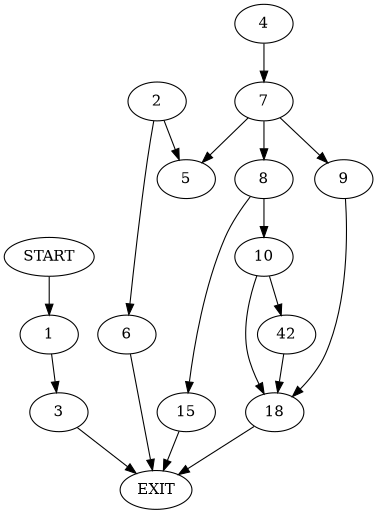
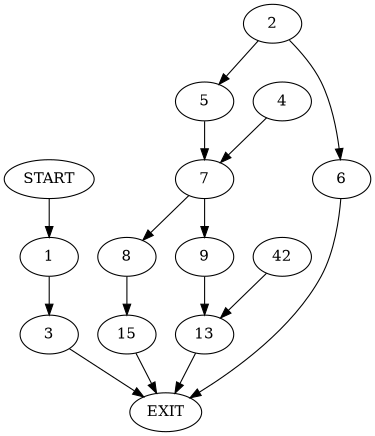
edge "7" -> "5": reversed
node "10": removed
node "18": label "18" -> "13"
